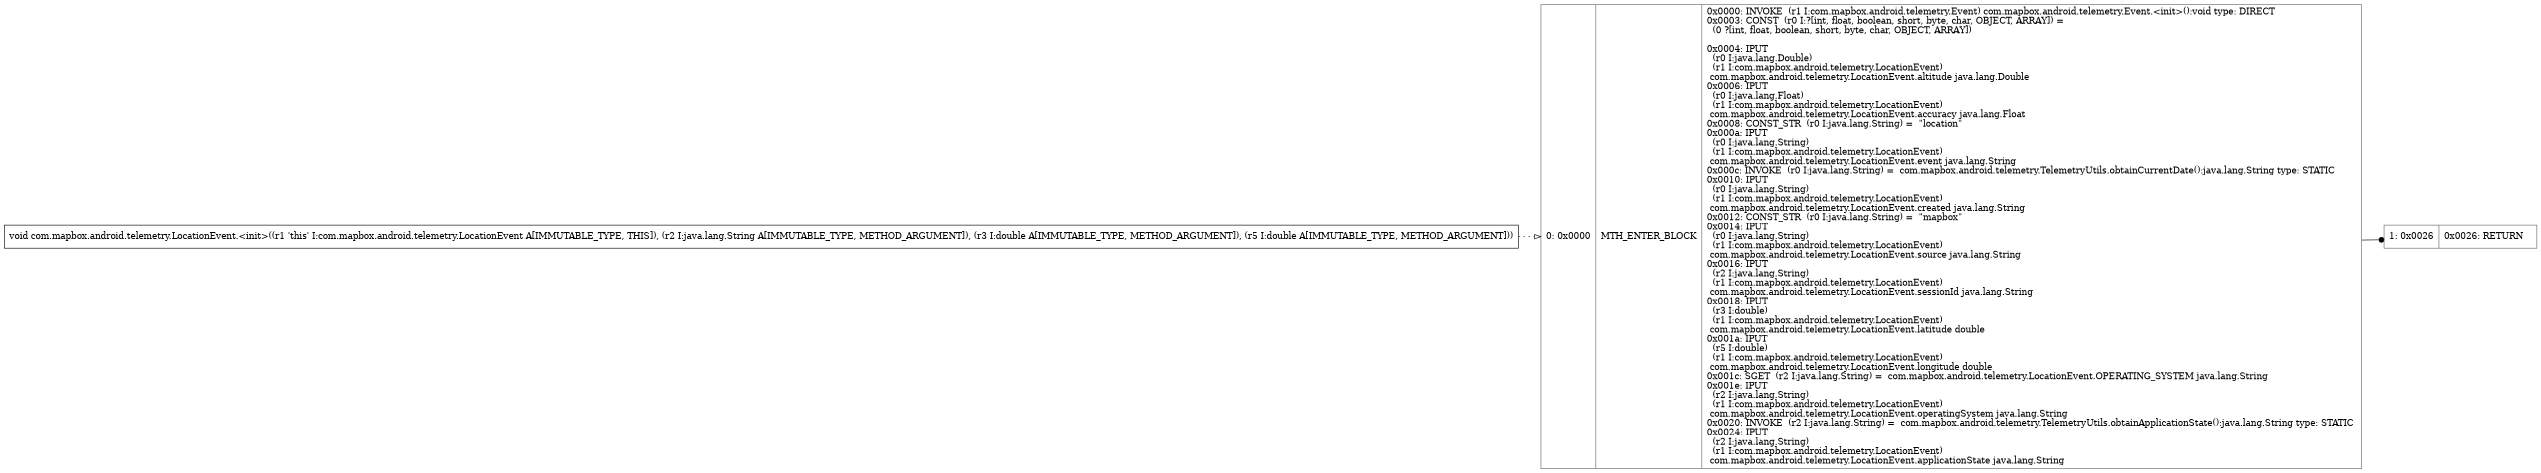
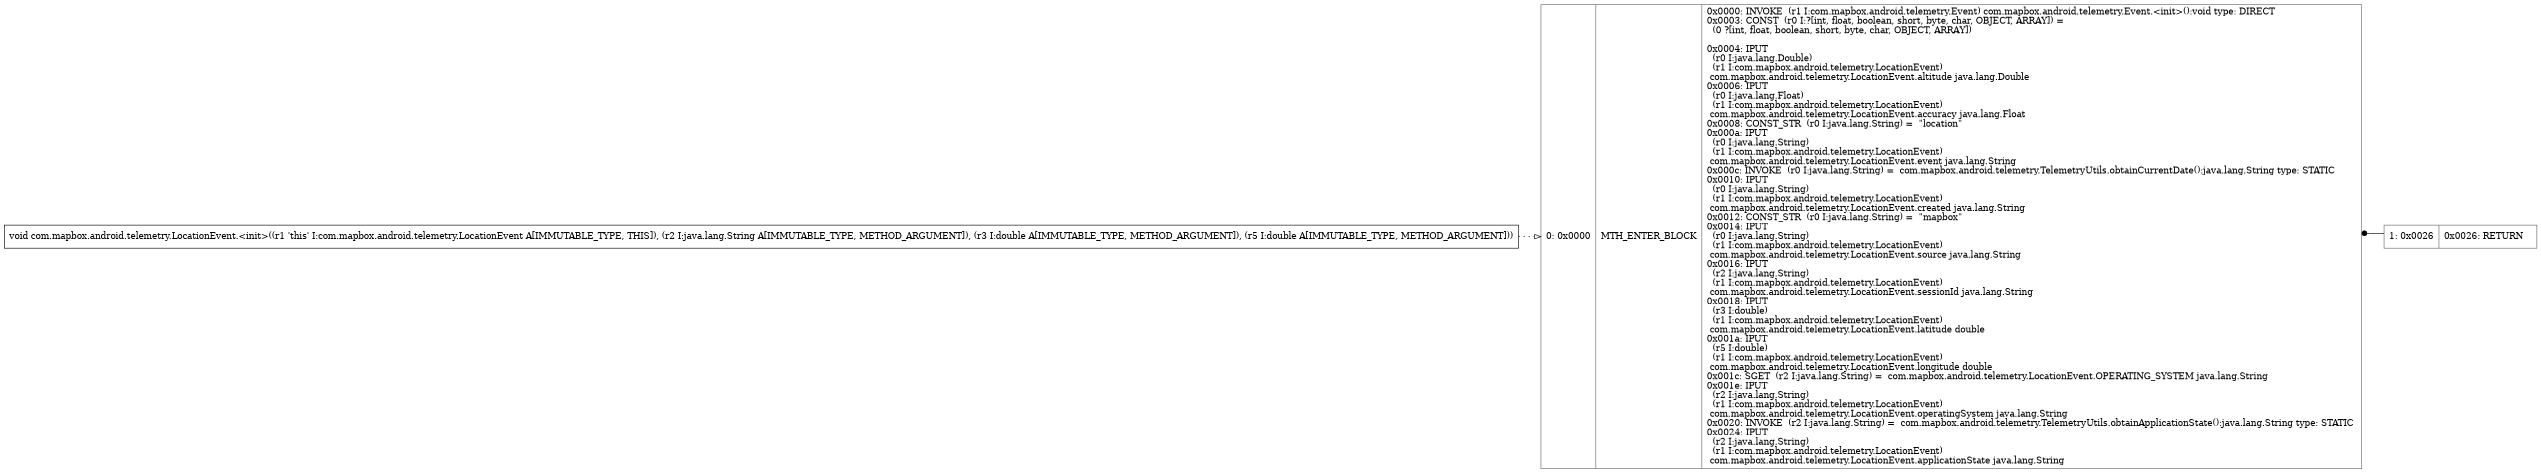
edge "0: 0x0000" -> "1: 0x0026": reversed
